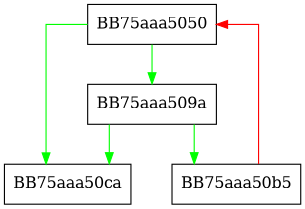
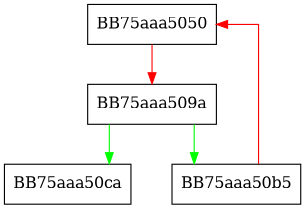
edge "BB75aaa5050" -> "BB75aaa509a": color green -> red
edge "BB75aaa5050" -> "BB75aaa50ca": removed
